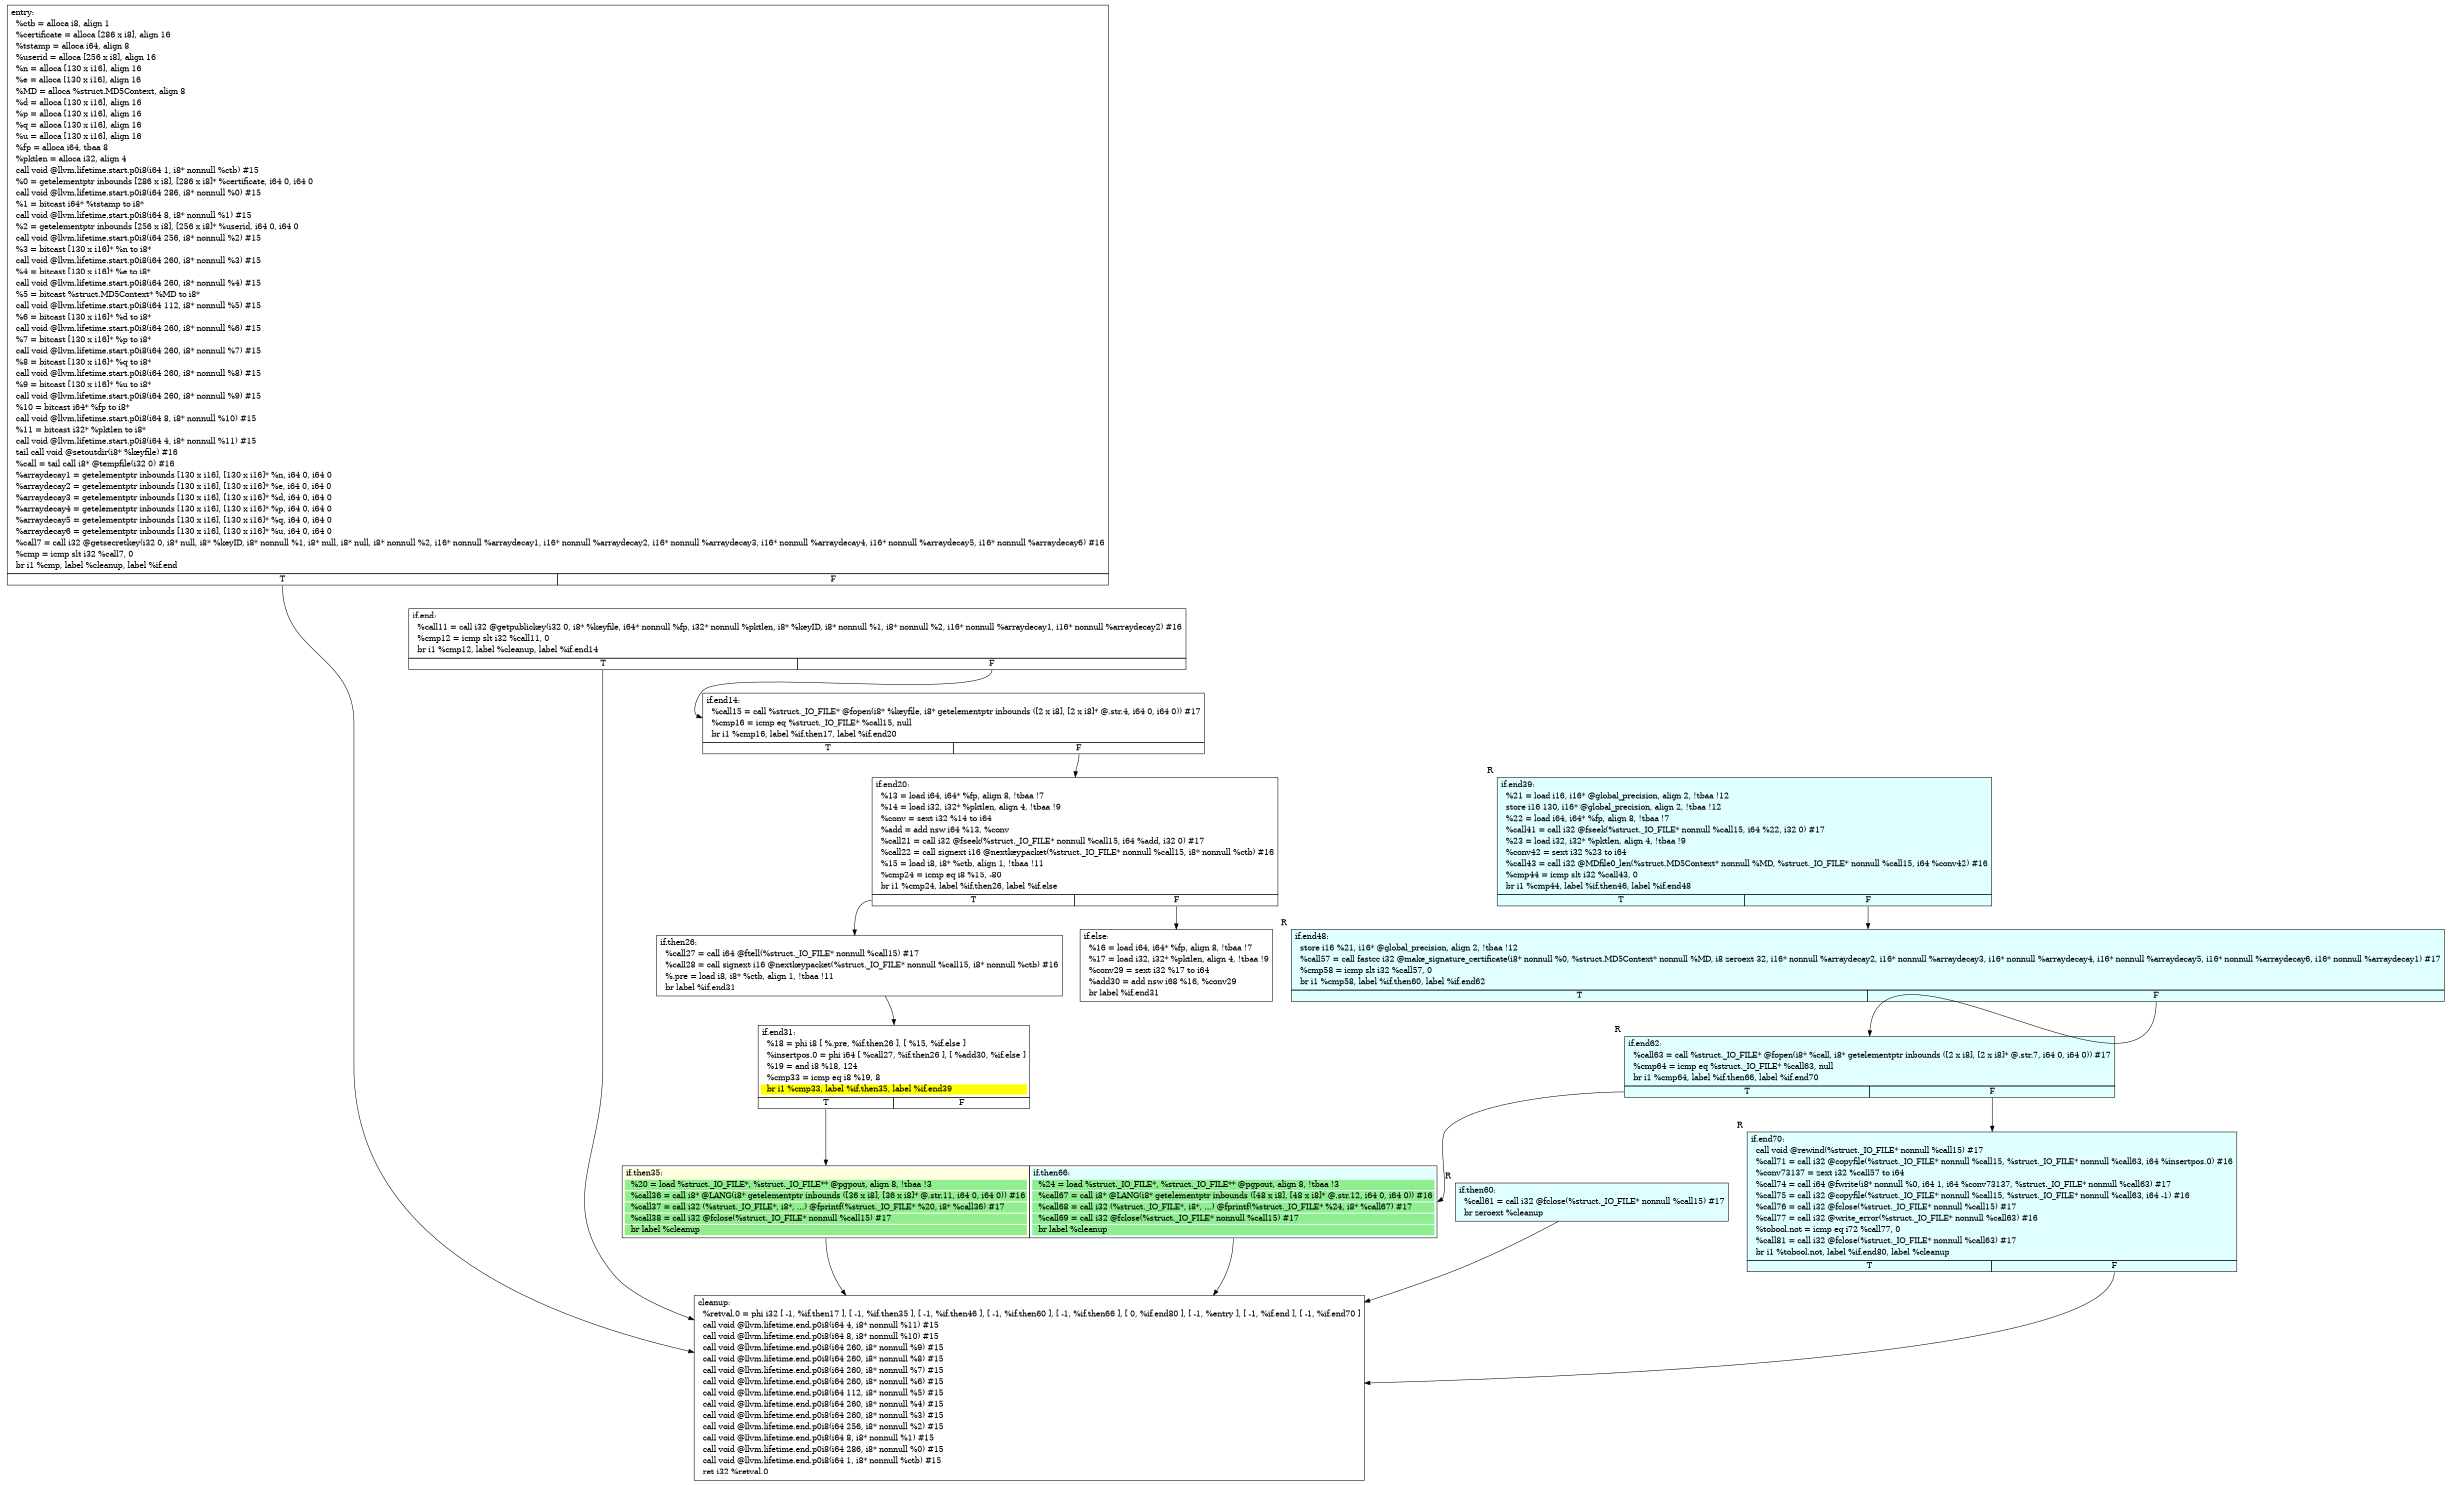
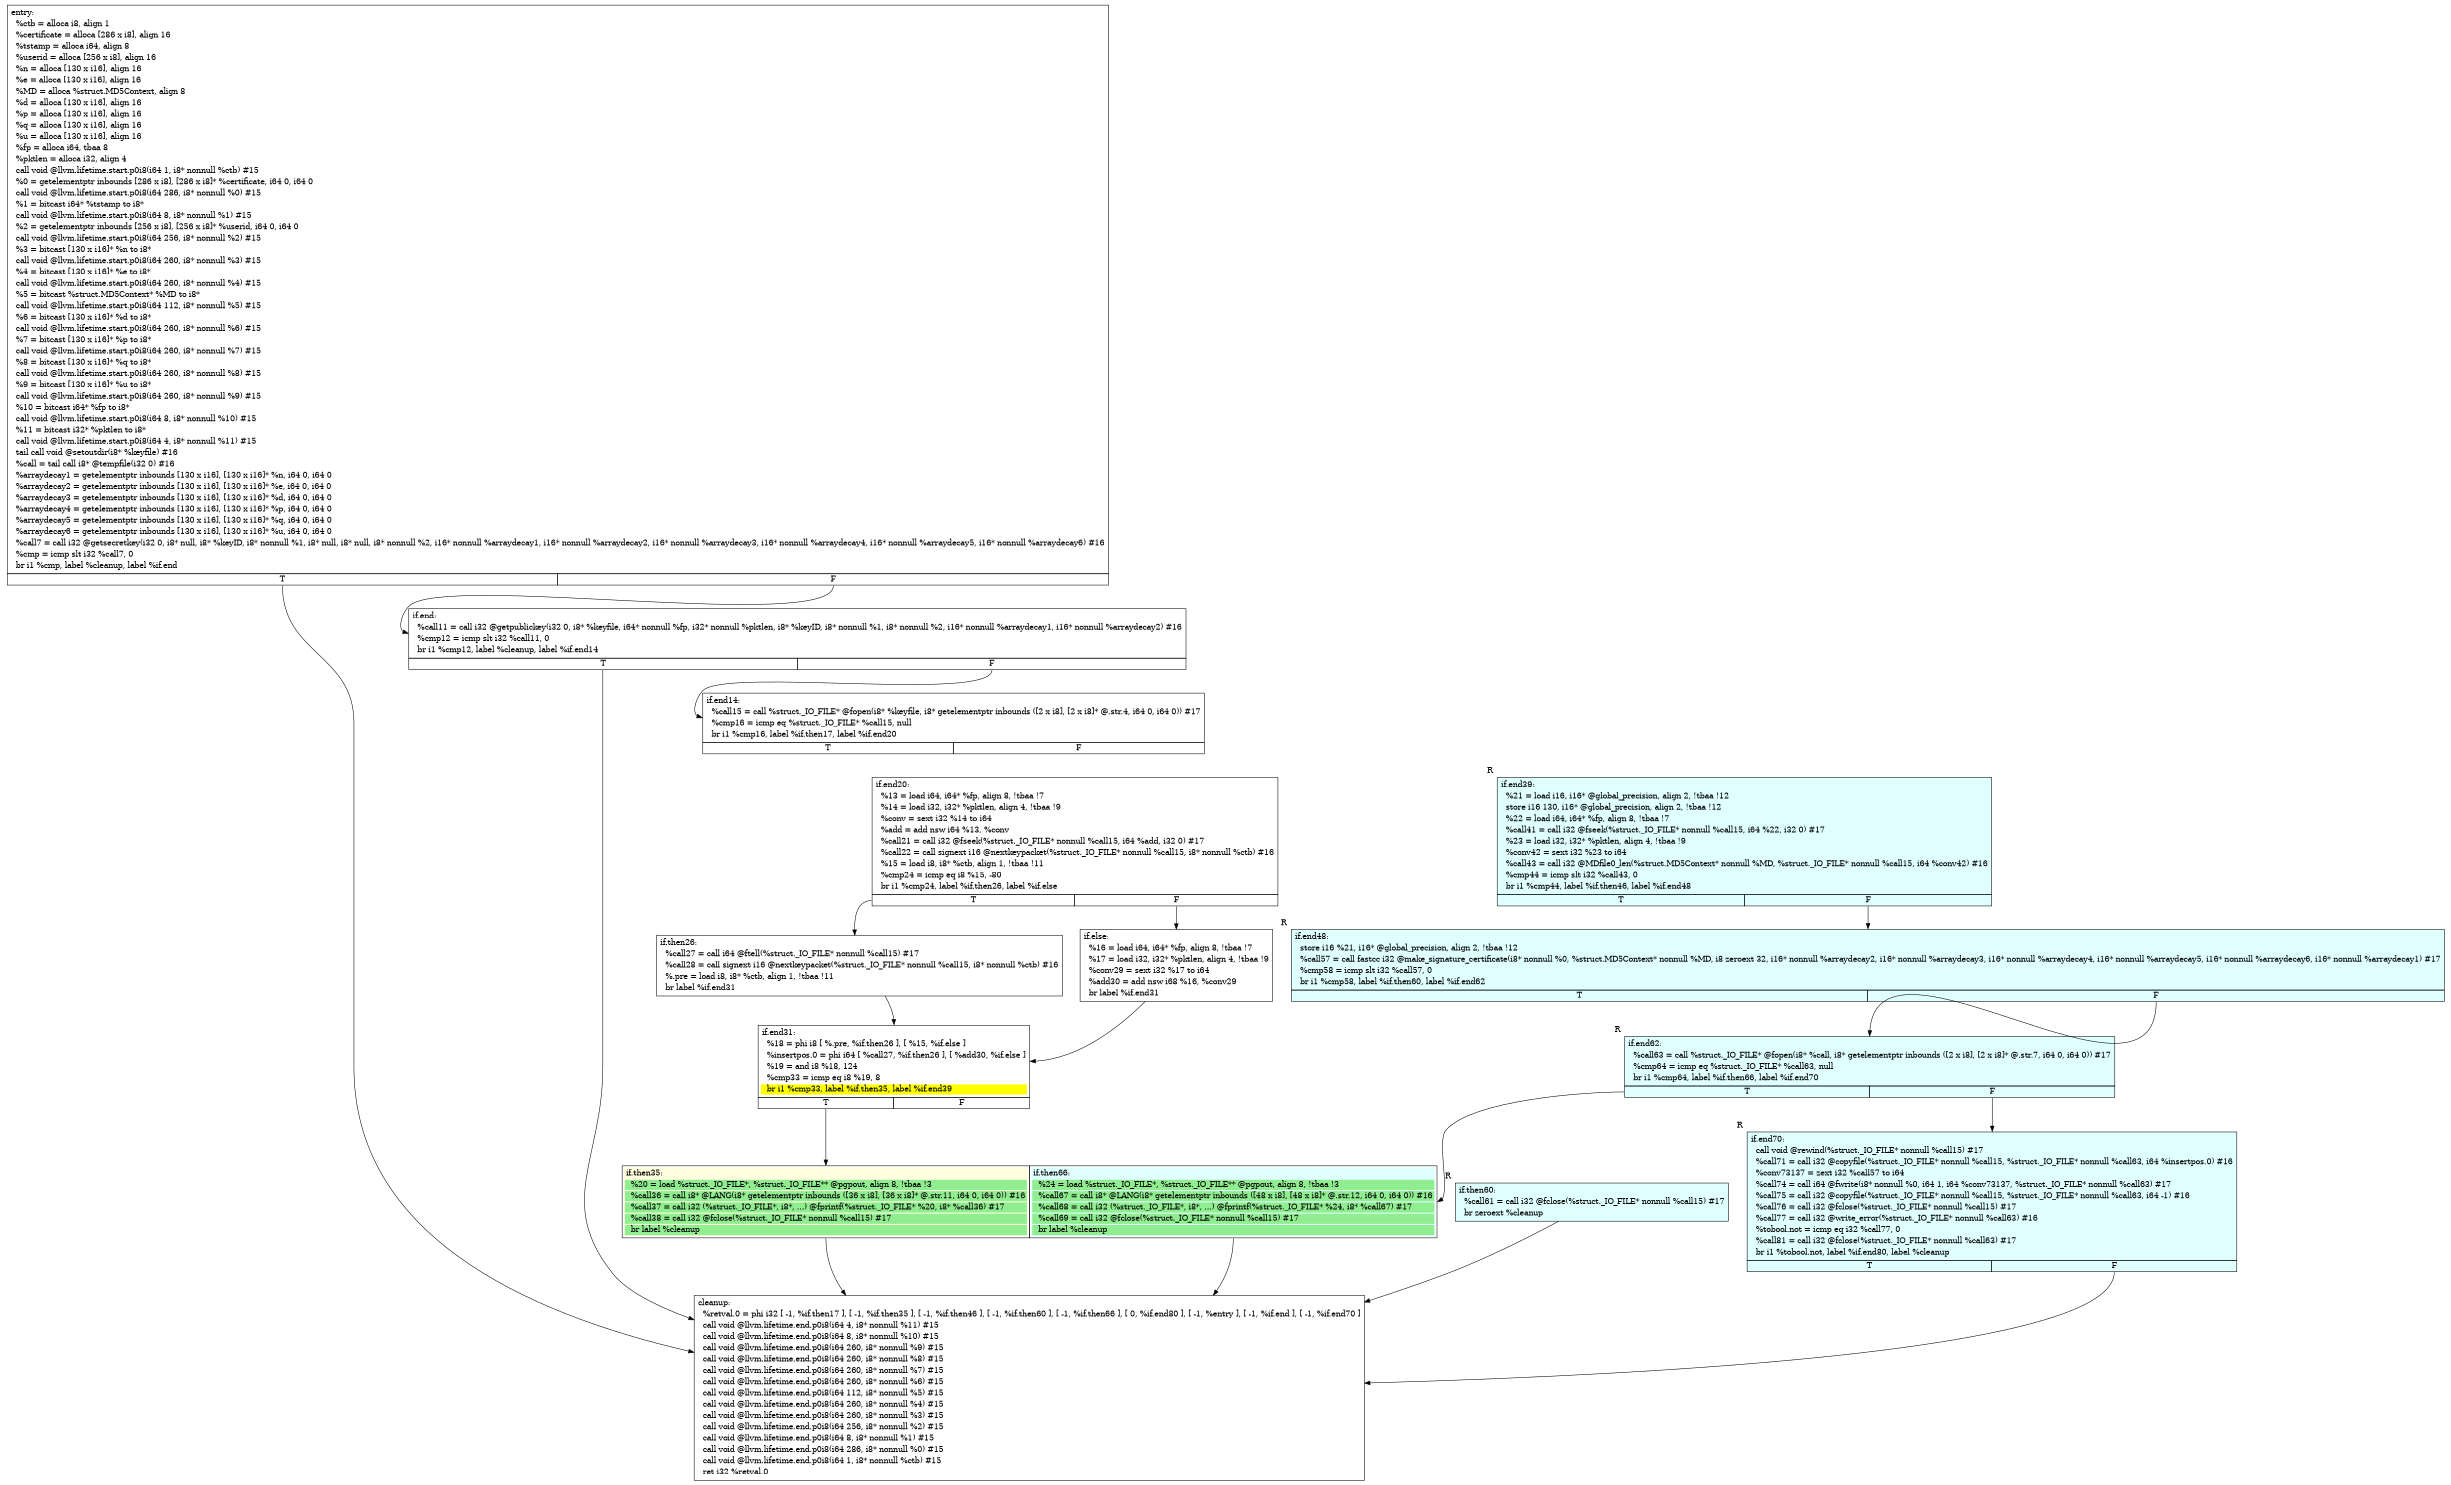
edge "entry:" -> "if.end:": added
edge "if.end14:" -> "if.end20:": removed
edge "if.else:" -> "if.end31:": added
node "if.end70:": text "%tobool.not = icmp eq i72 %call77, 0" -> "%tobool.not = icmp eq i32 %call77, 0"
